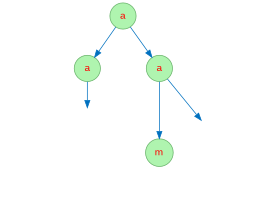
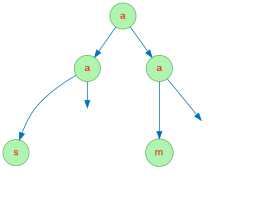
node "s": added
